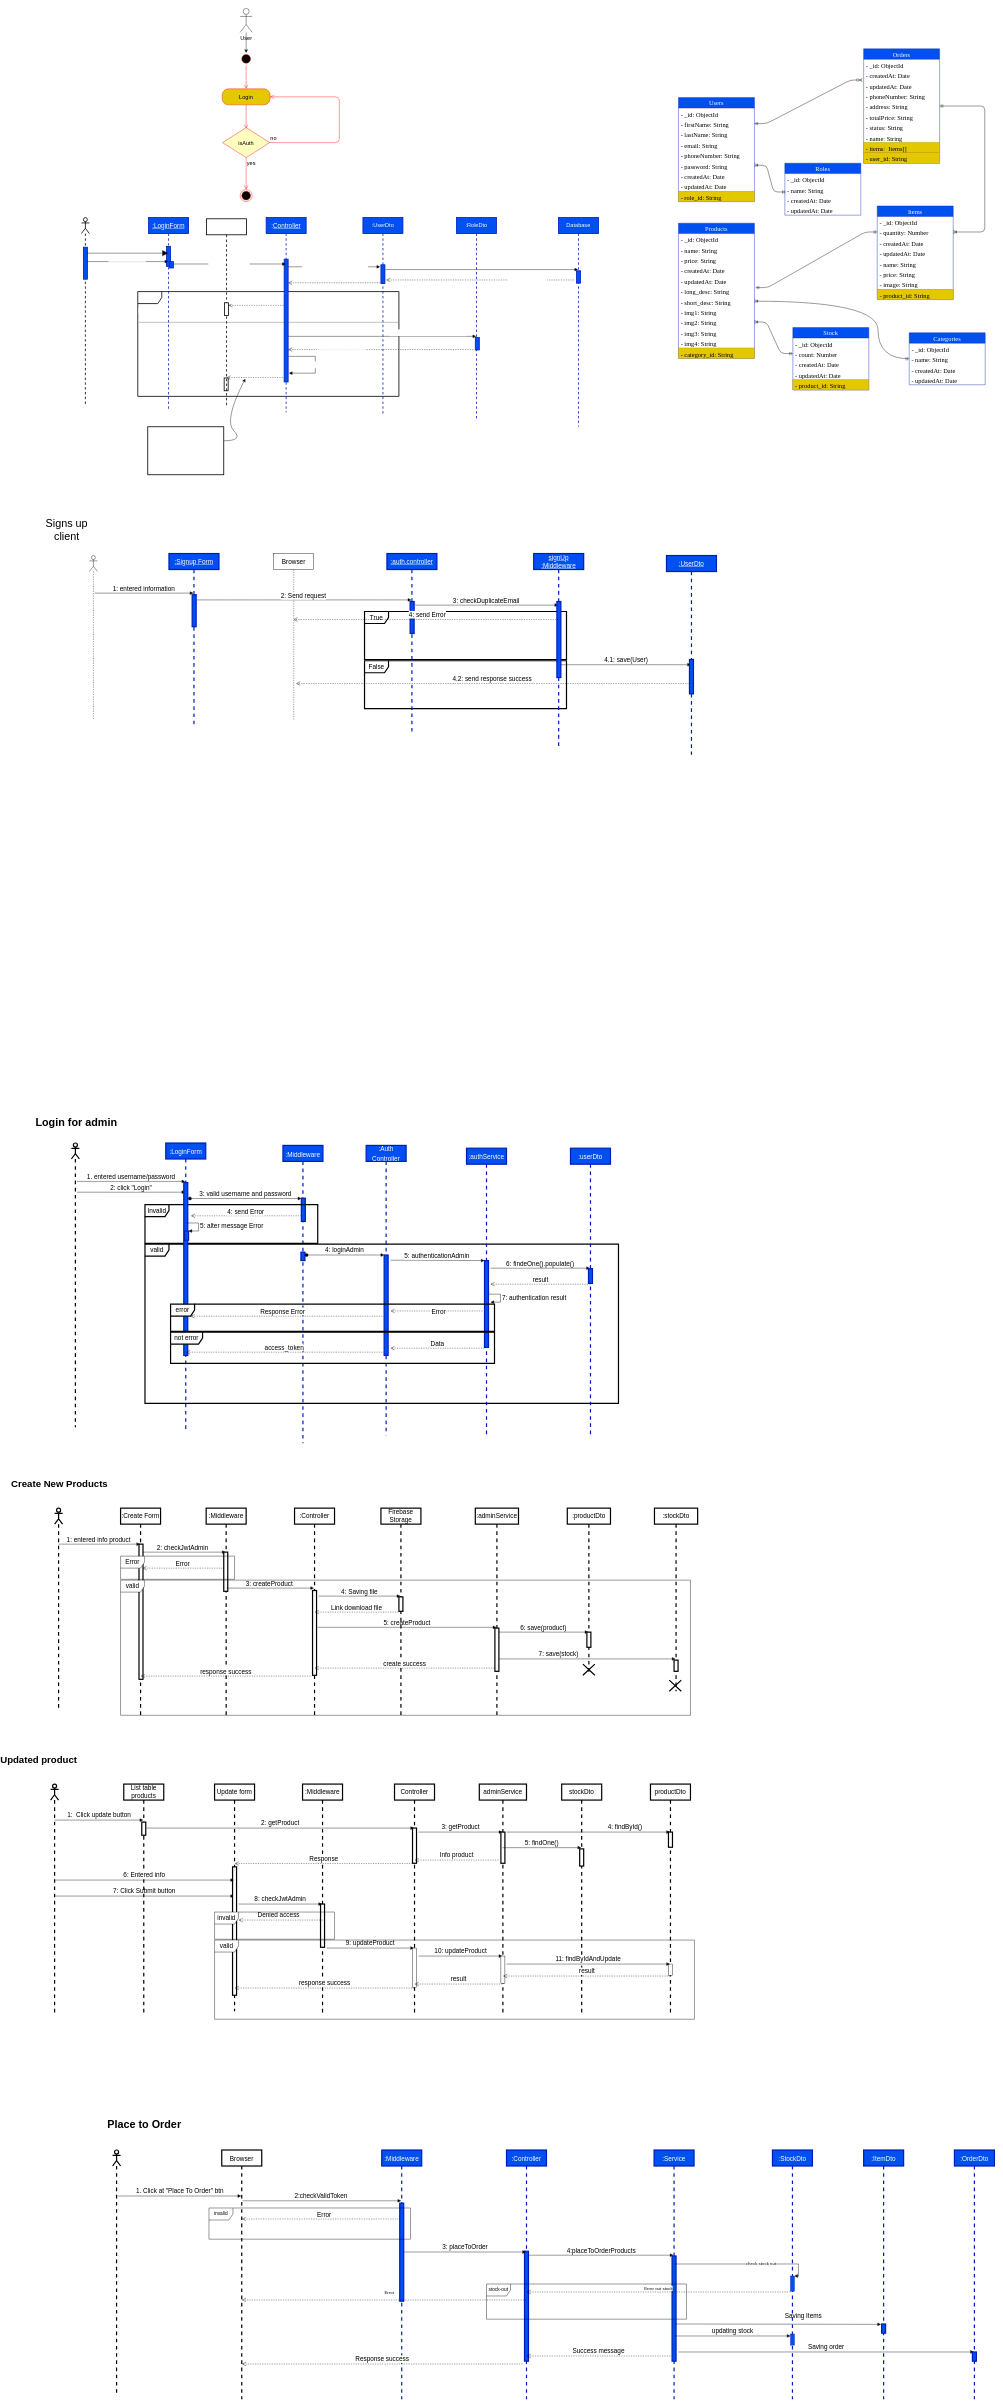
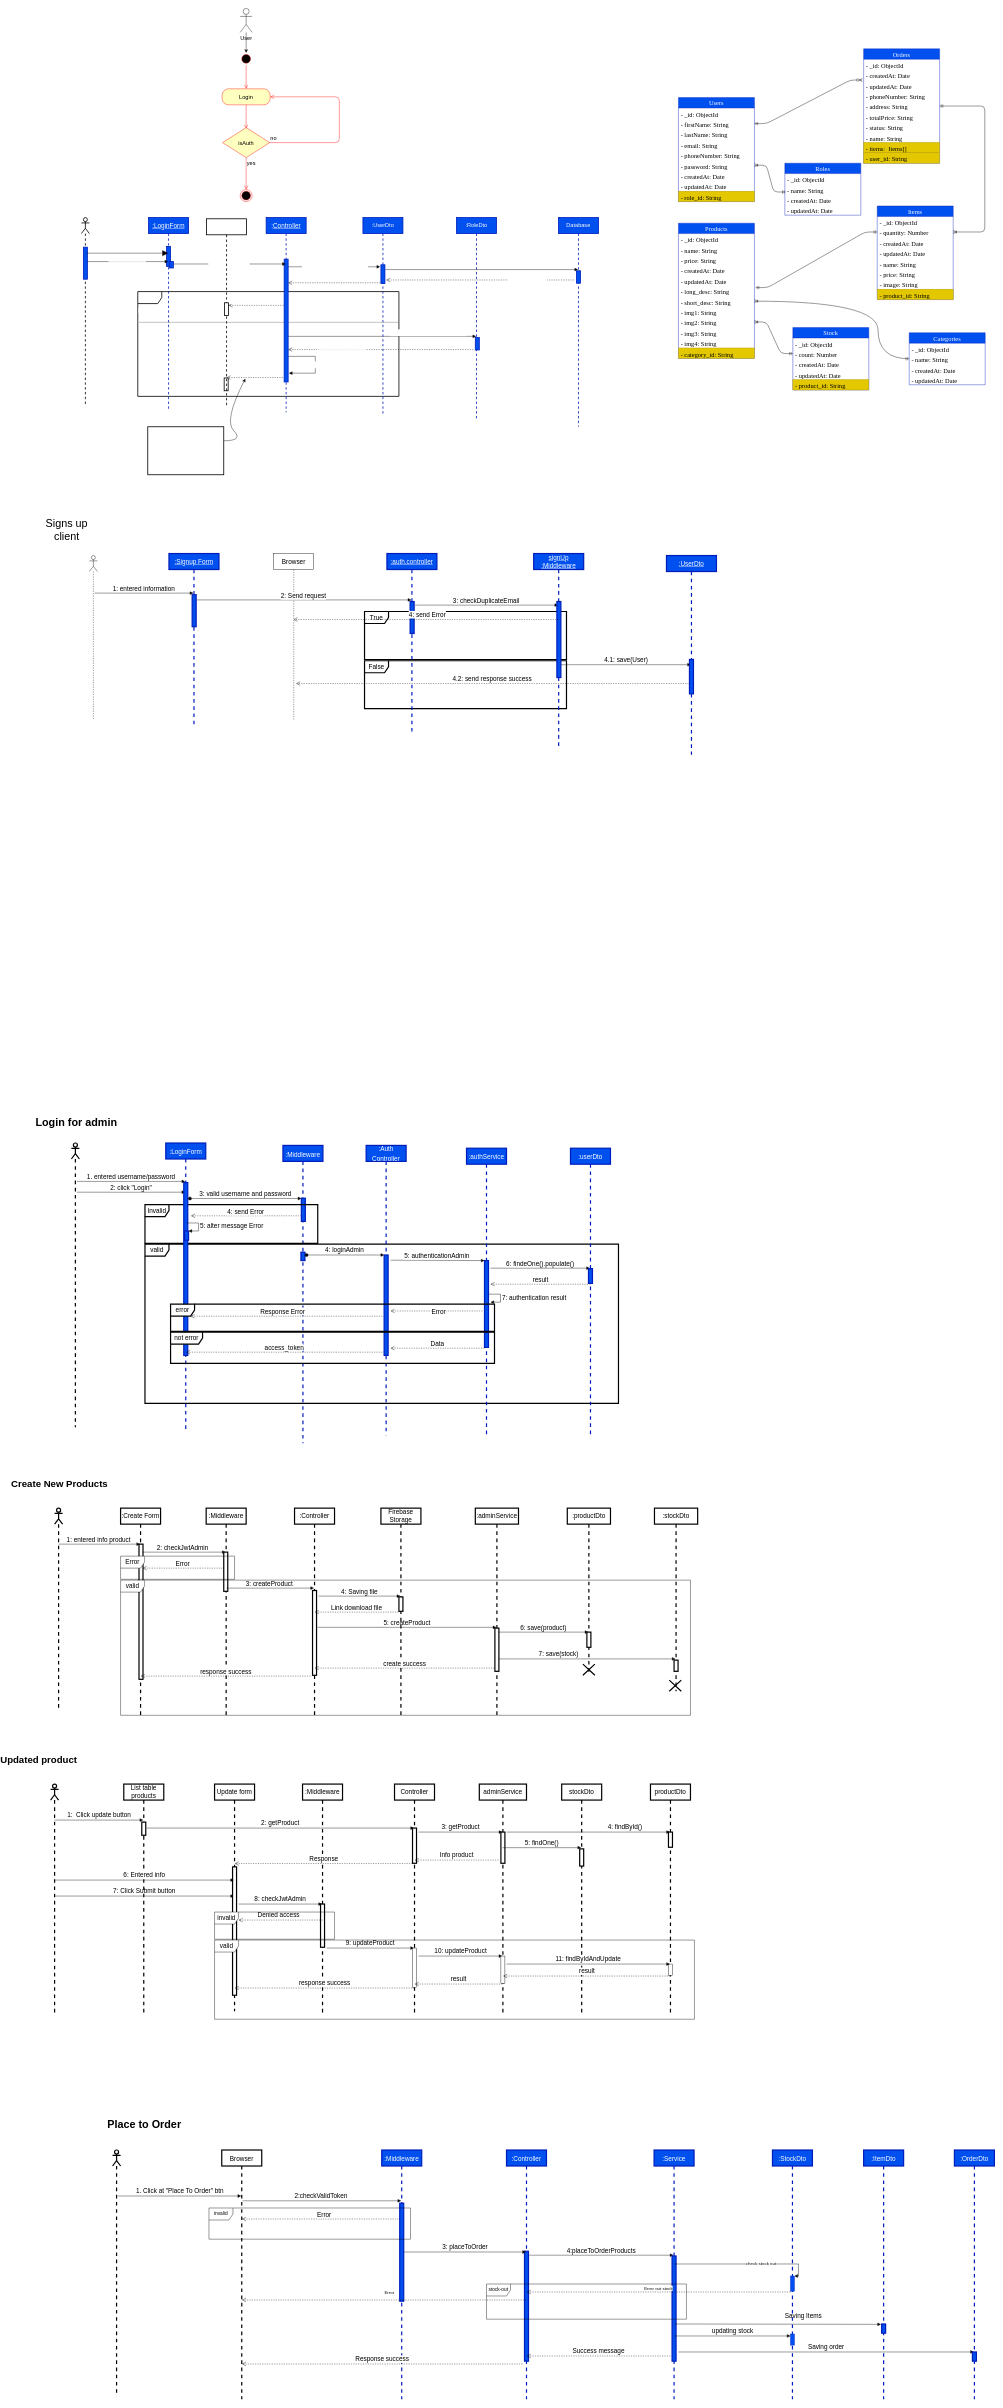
node "Login": fillcolor #e3c800 -> #ffffc0
